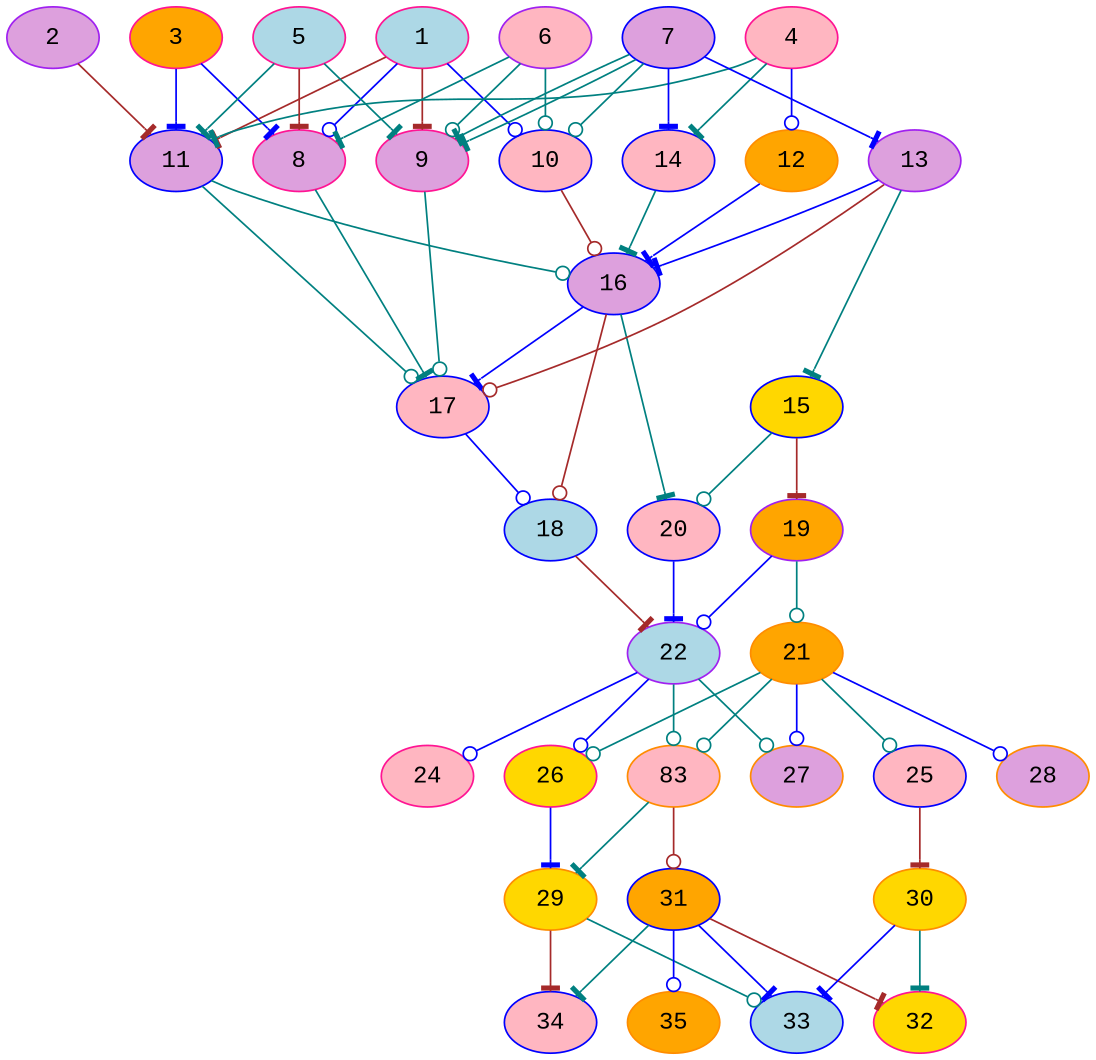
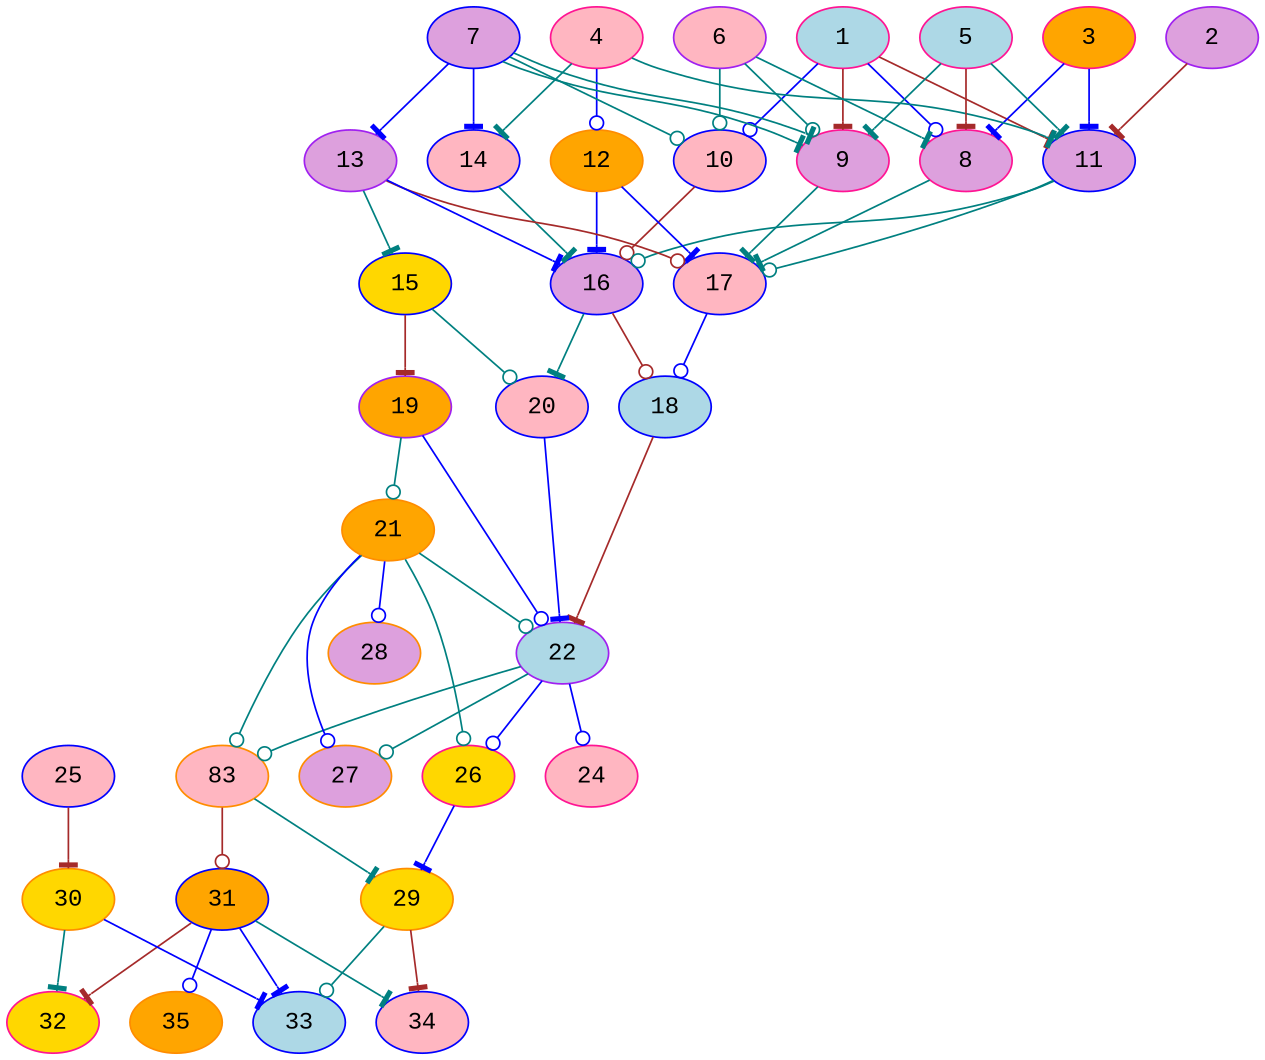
edge "9" -> "17": arrowhead odot -> tee
edge "16" -> "17": now "12" -> "17"
edge "21" -> "25": now "21" -> "22"
